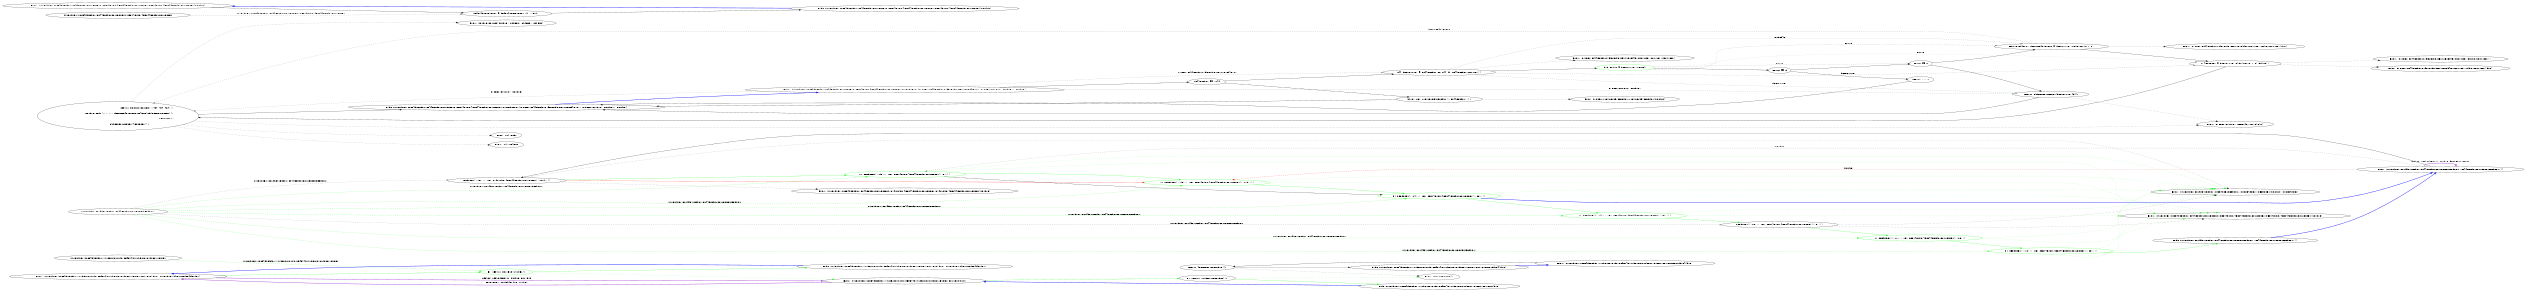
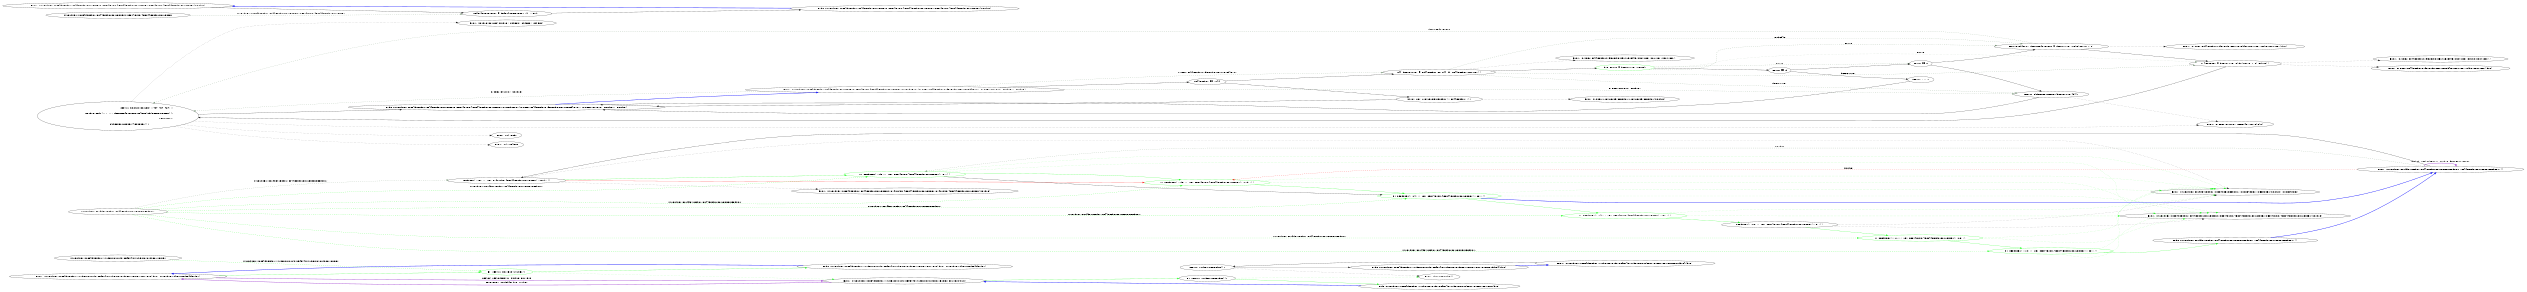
edge "Humanizer.Configuration.CollectionFormatterRegistry" -> "Register(''pt'', new RegularStyleCollectionFormatter(''e''))": removed, label "Humanizer.Configuration.CollectionFormatterRegistry"
node "return lastItem.ToString();": label "return lastItem.ToString();" -> "return number.ToString();"
